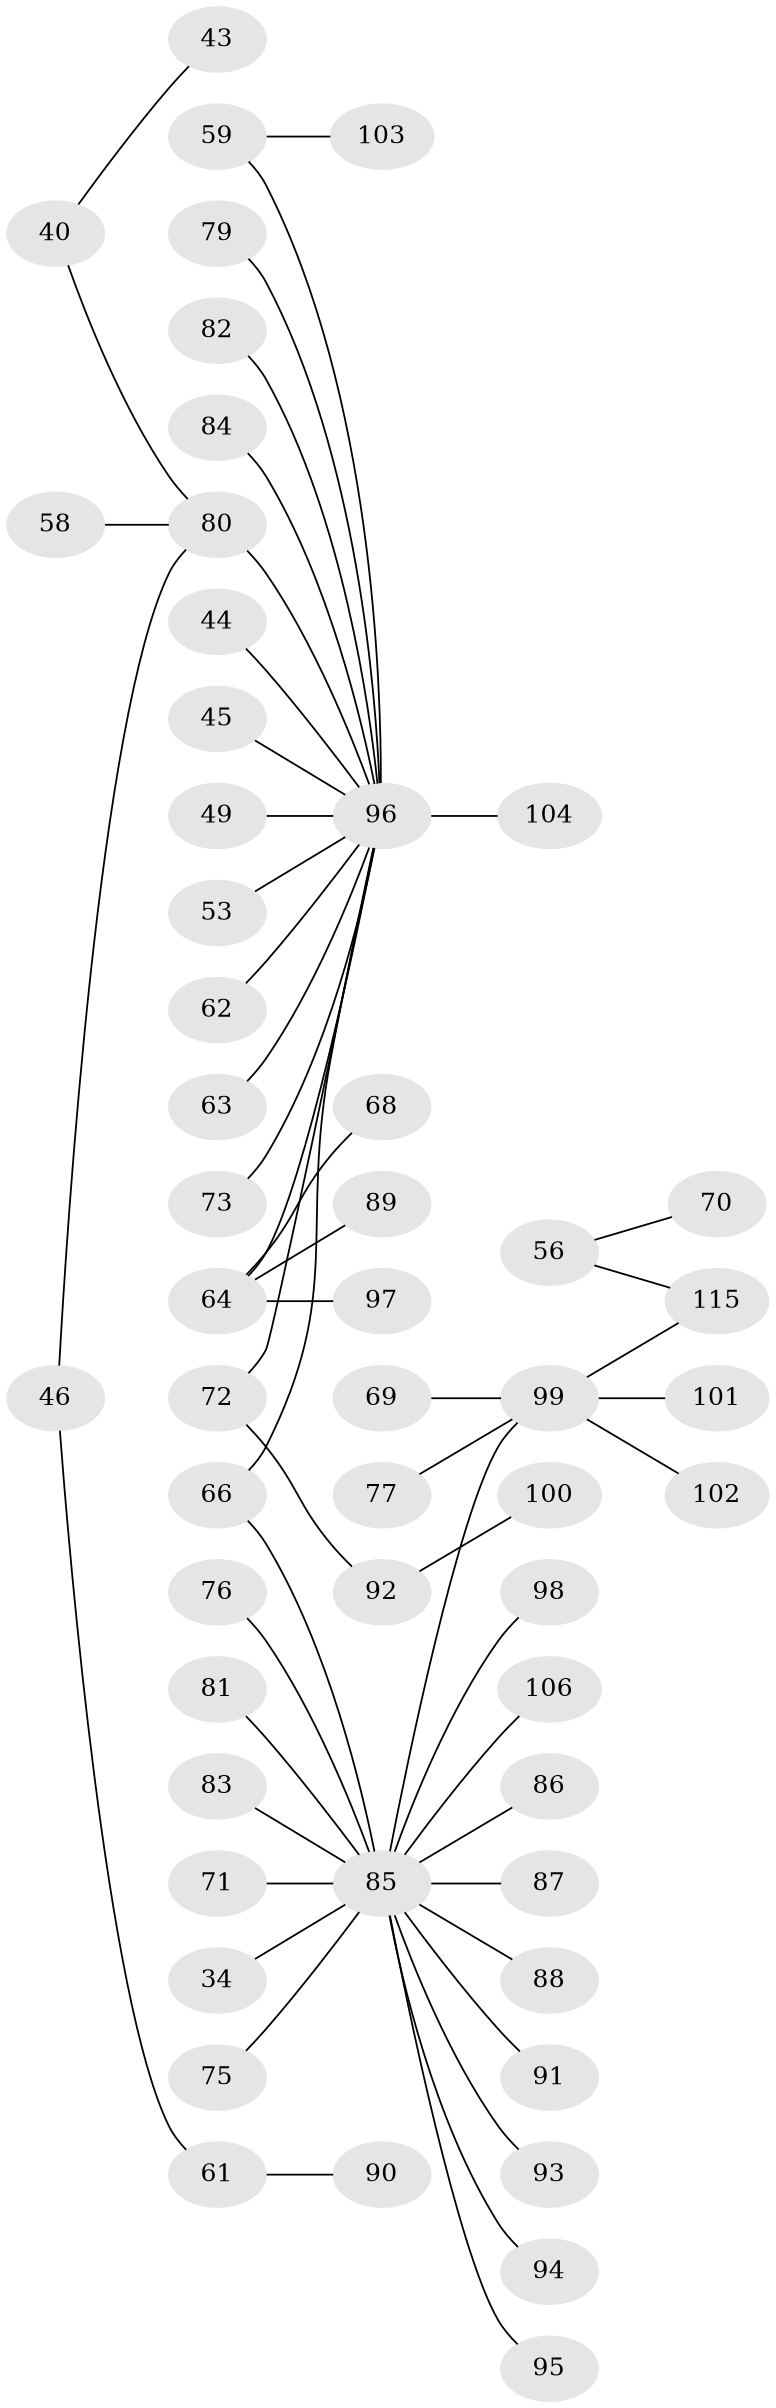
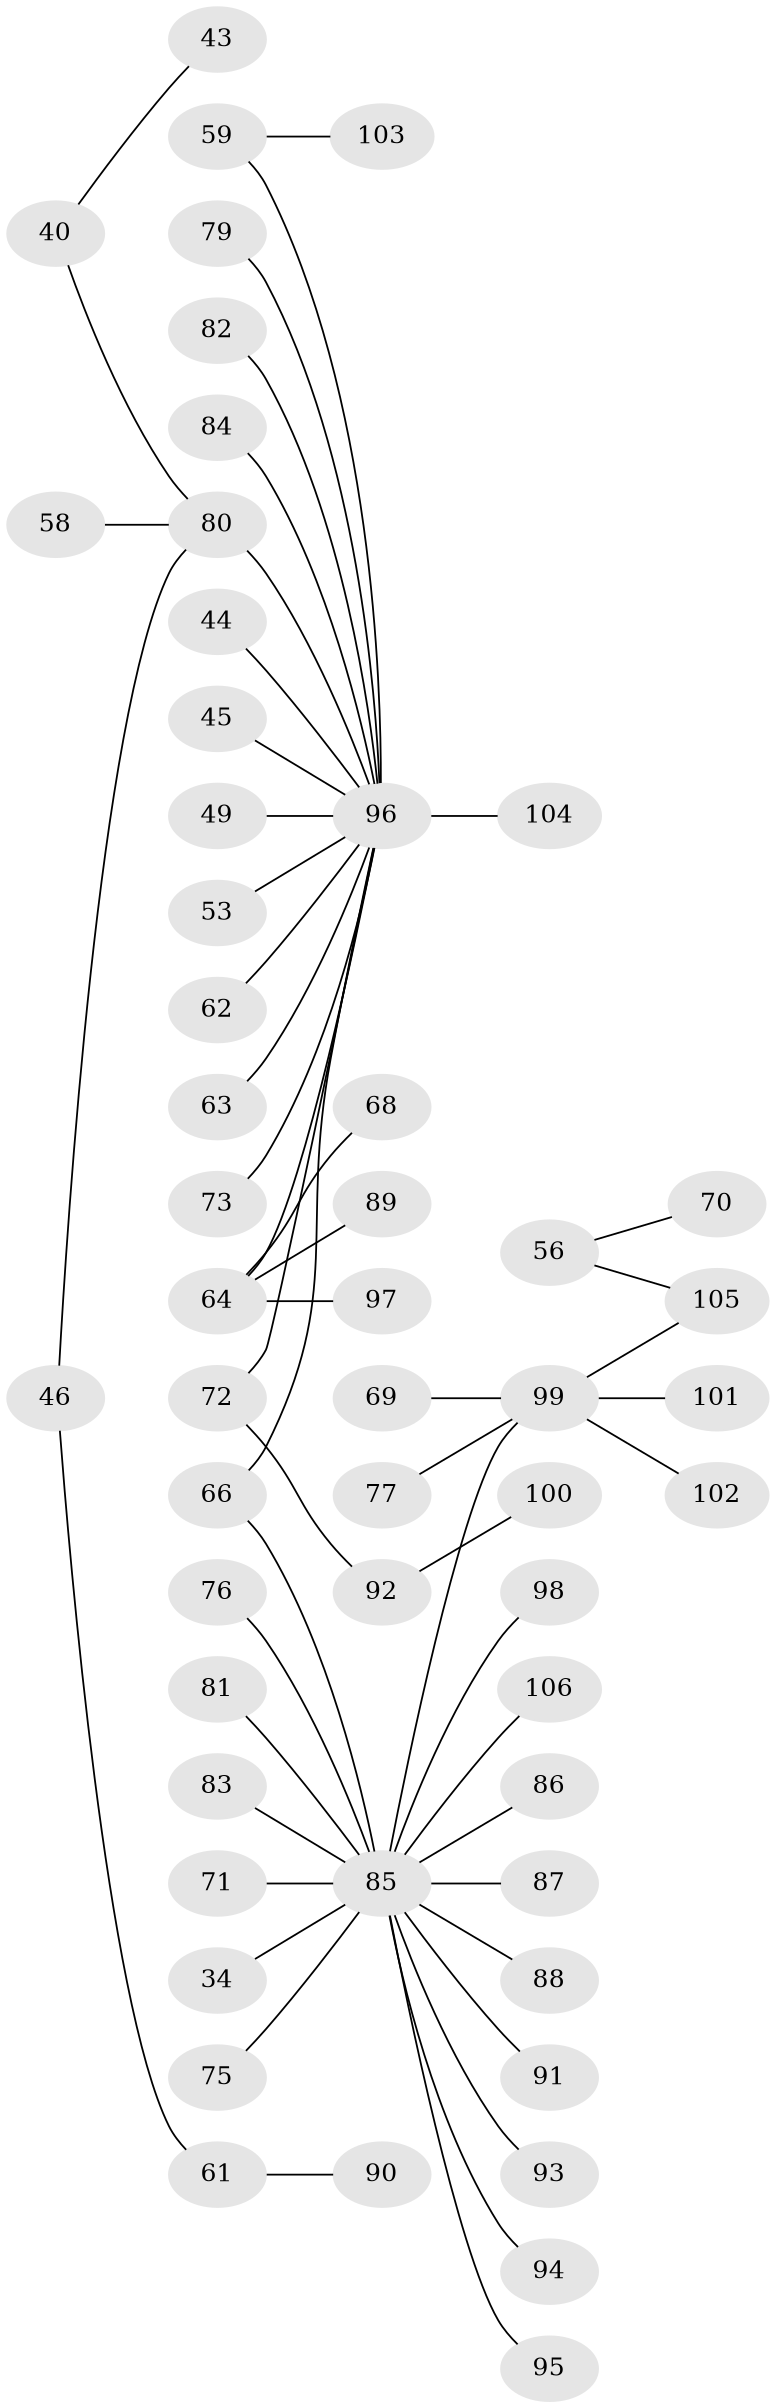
node "115": label "115" -> "105"
